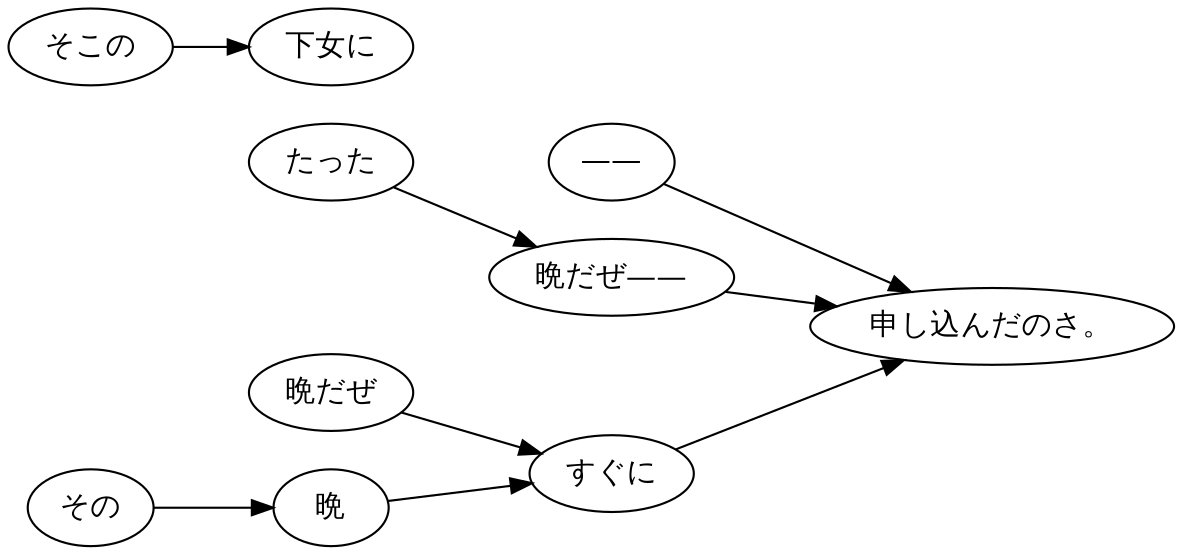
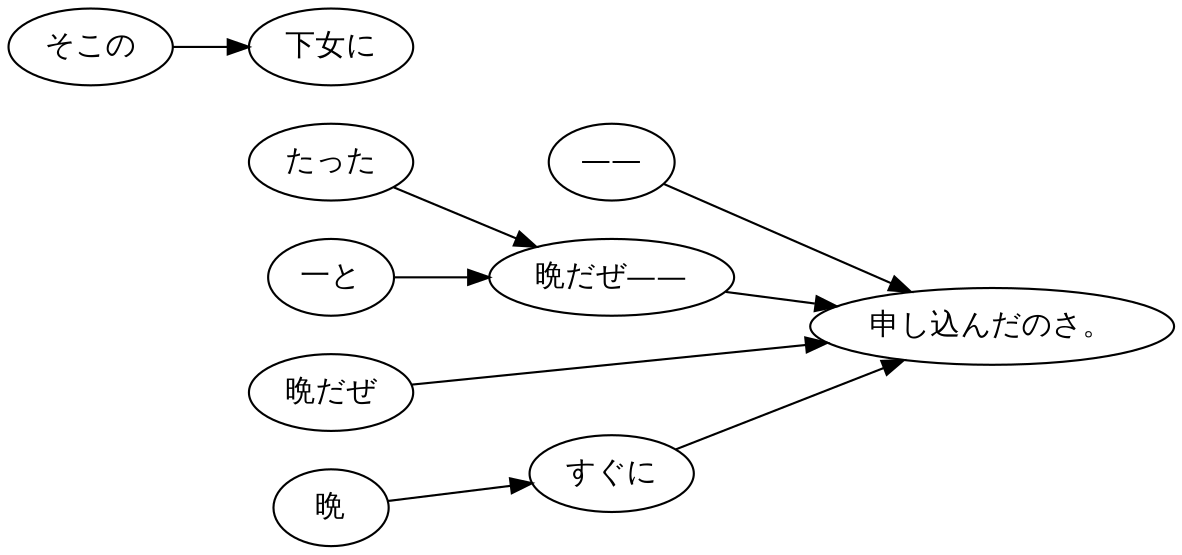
node "一と": added
edge "晩だぜ" -> "すぐに": now "晩だぜ" -> "申し込んだのさ。"
node "その": removed
